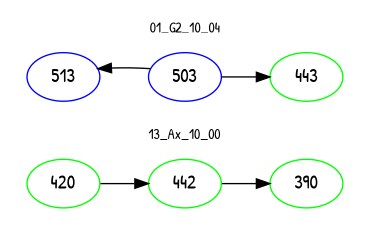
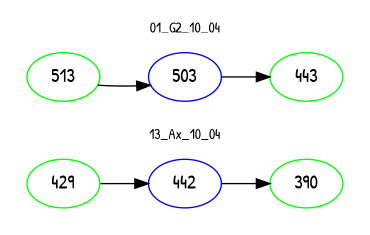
edge "503" -> "513": reversed
node "513": color blue -> green
cluster "13_Ax_10_00": label "13_Ax_10_00" -> "13_Ax_10_04"
node "420": label "420" -> "429"
node "442": color green -> blue
